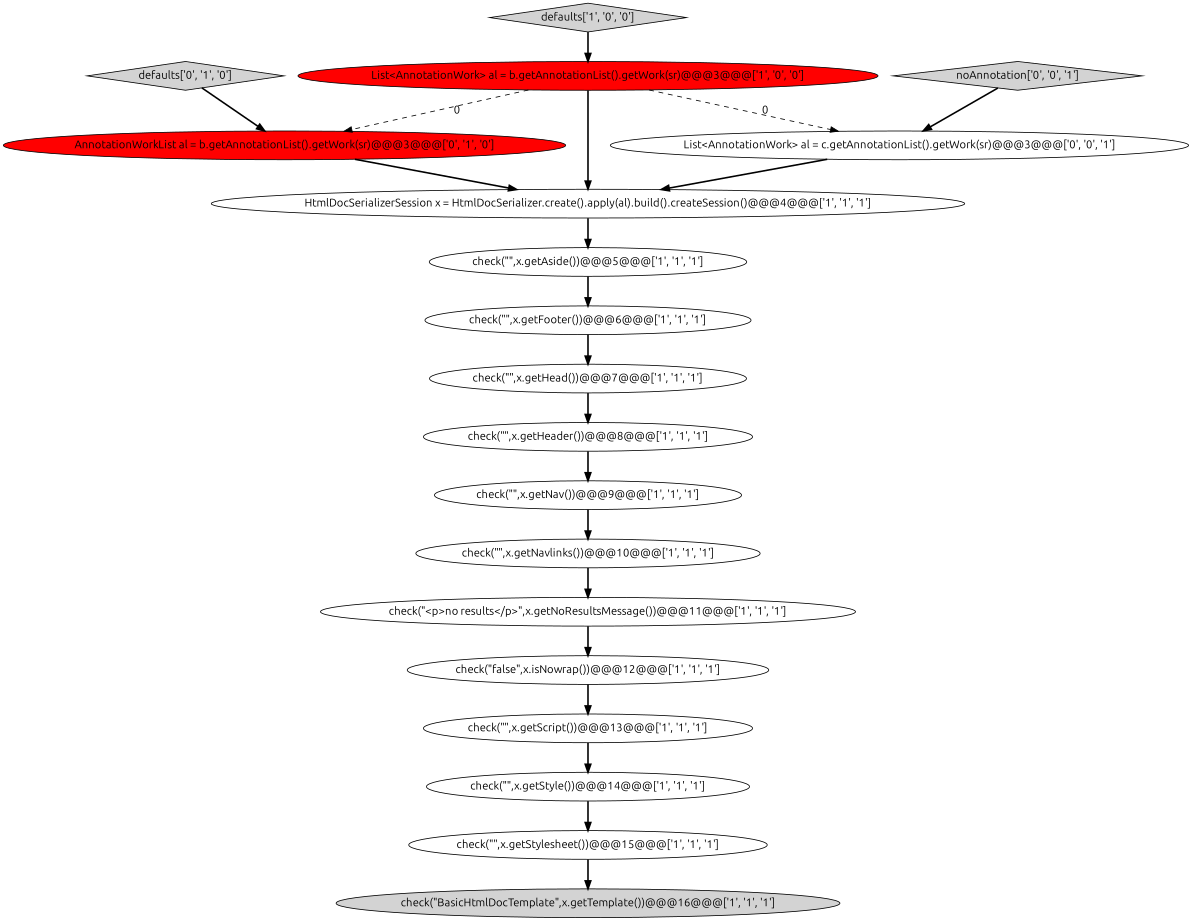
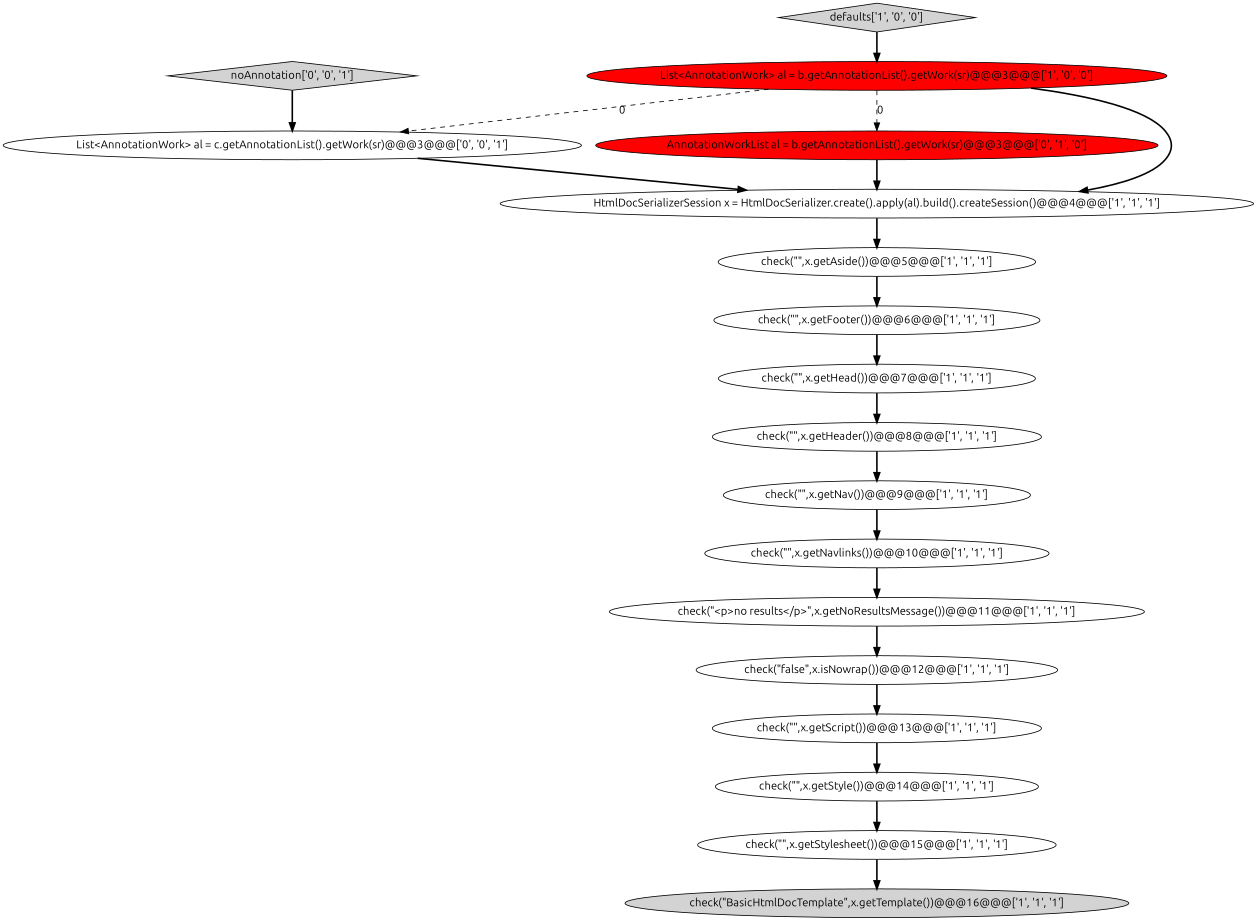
node "defaults['0', '1', '0']": removed
